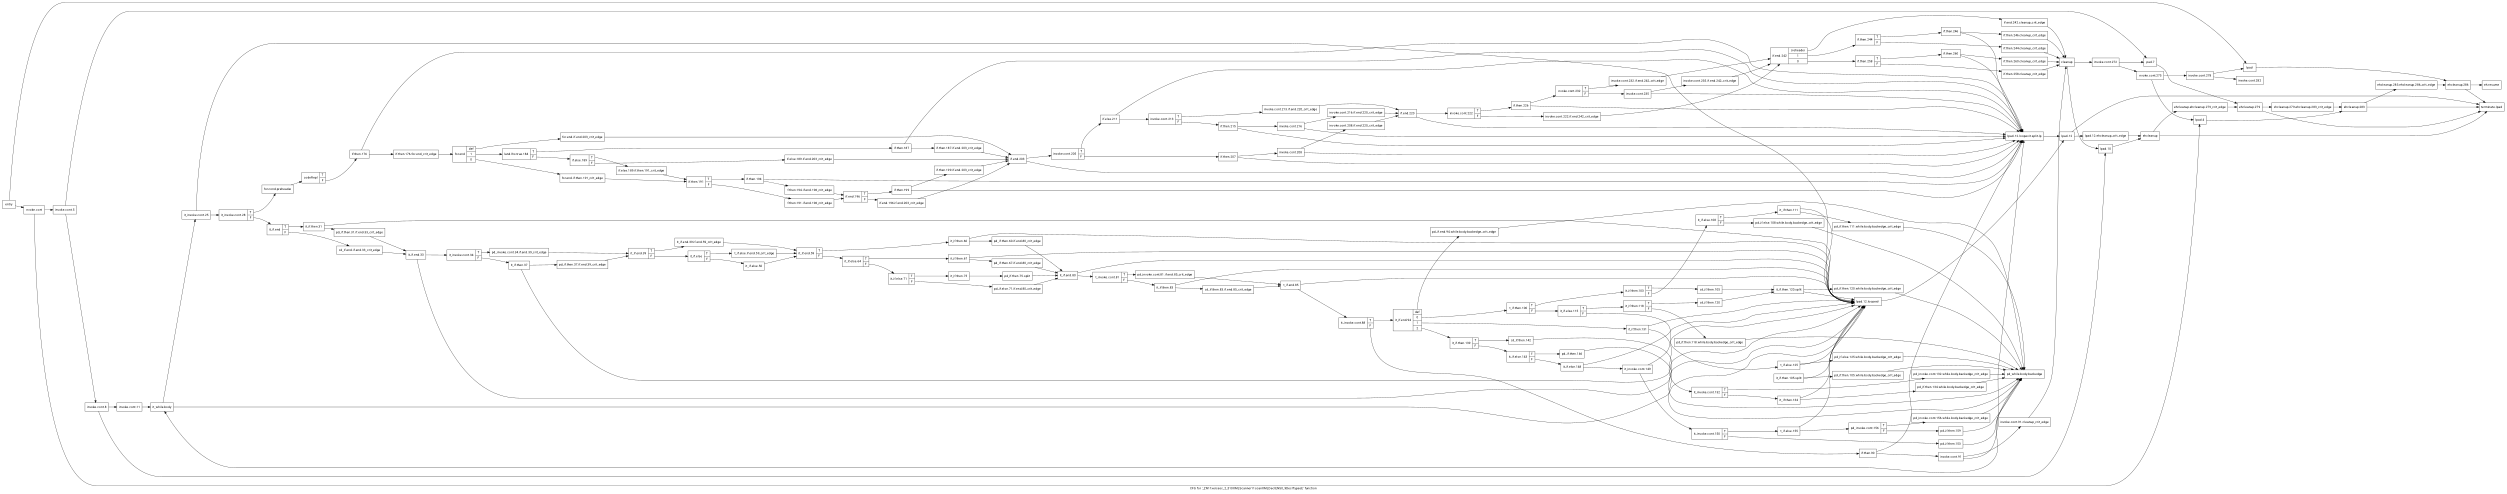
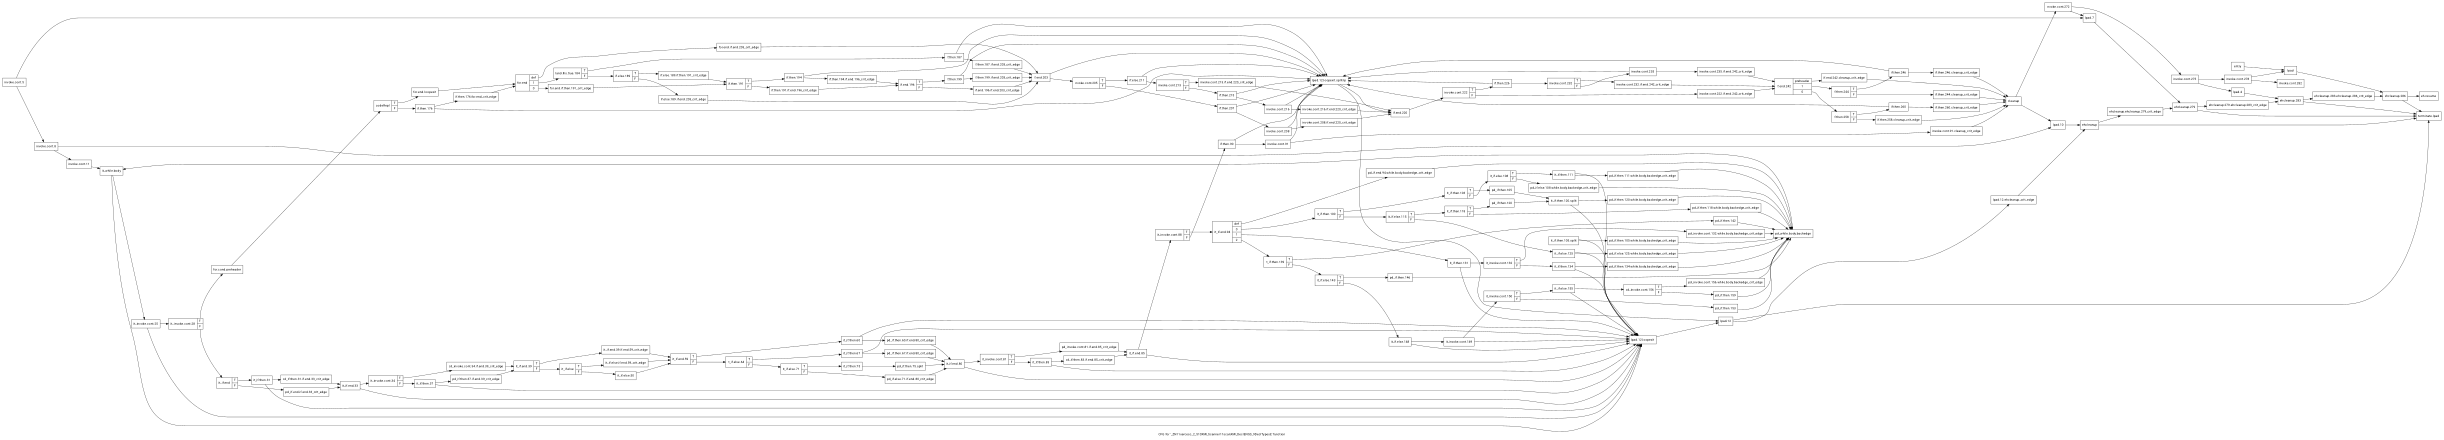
node "for.end.loopexit": added
edge "if.end.220" -> "lpad.12.loopexit.split-lp": reversed
node "invoke.cont": removed
